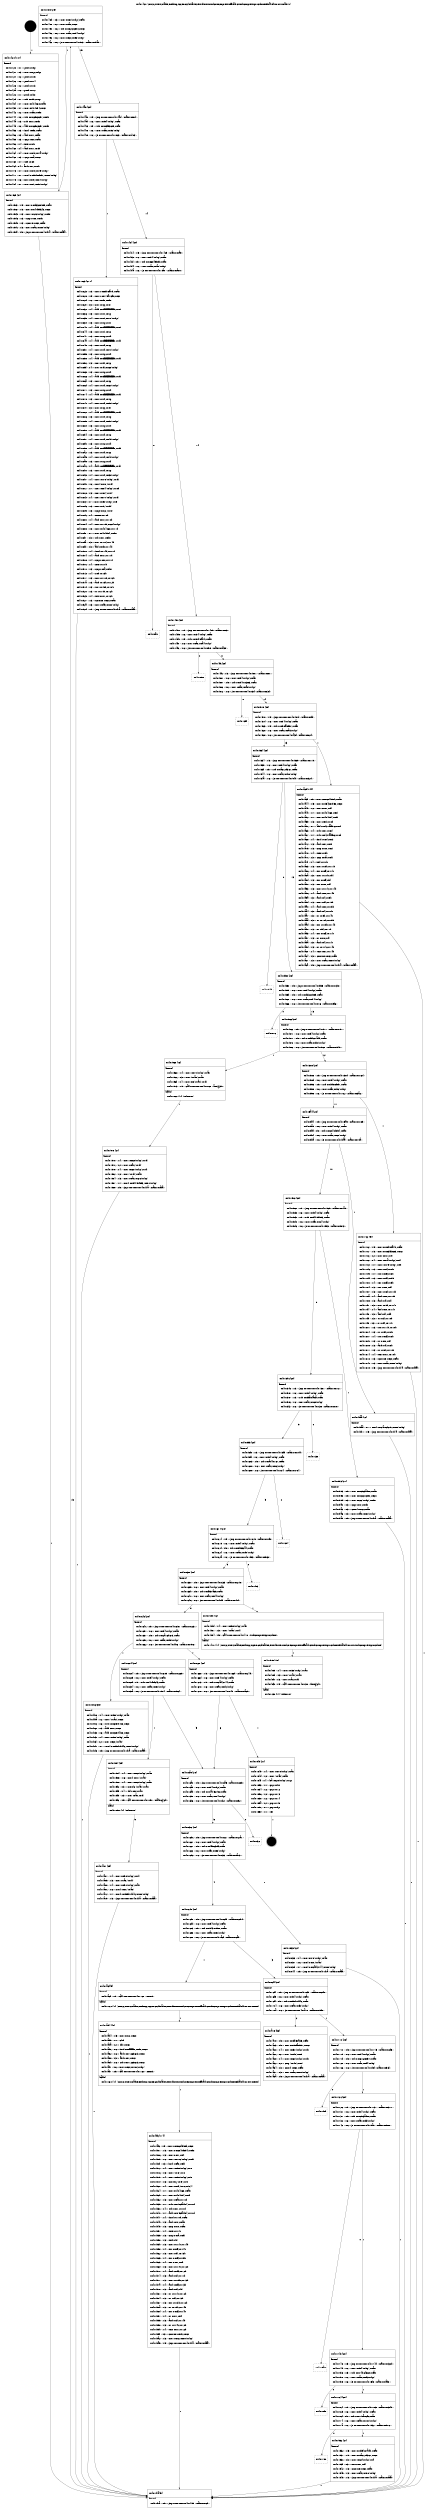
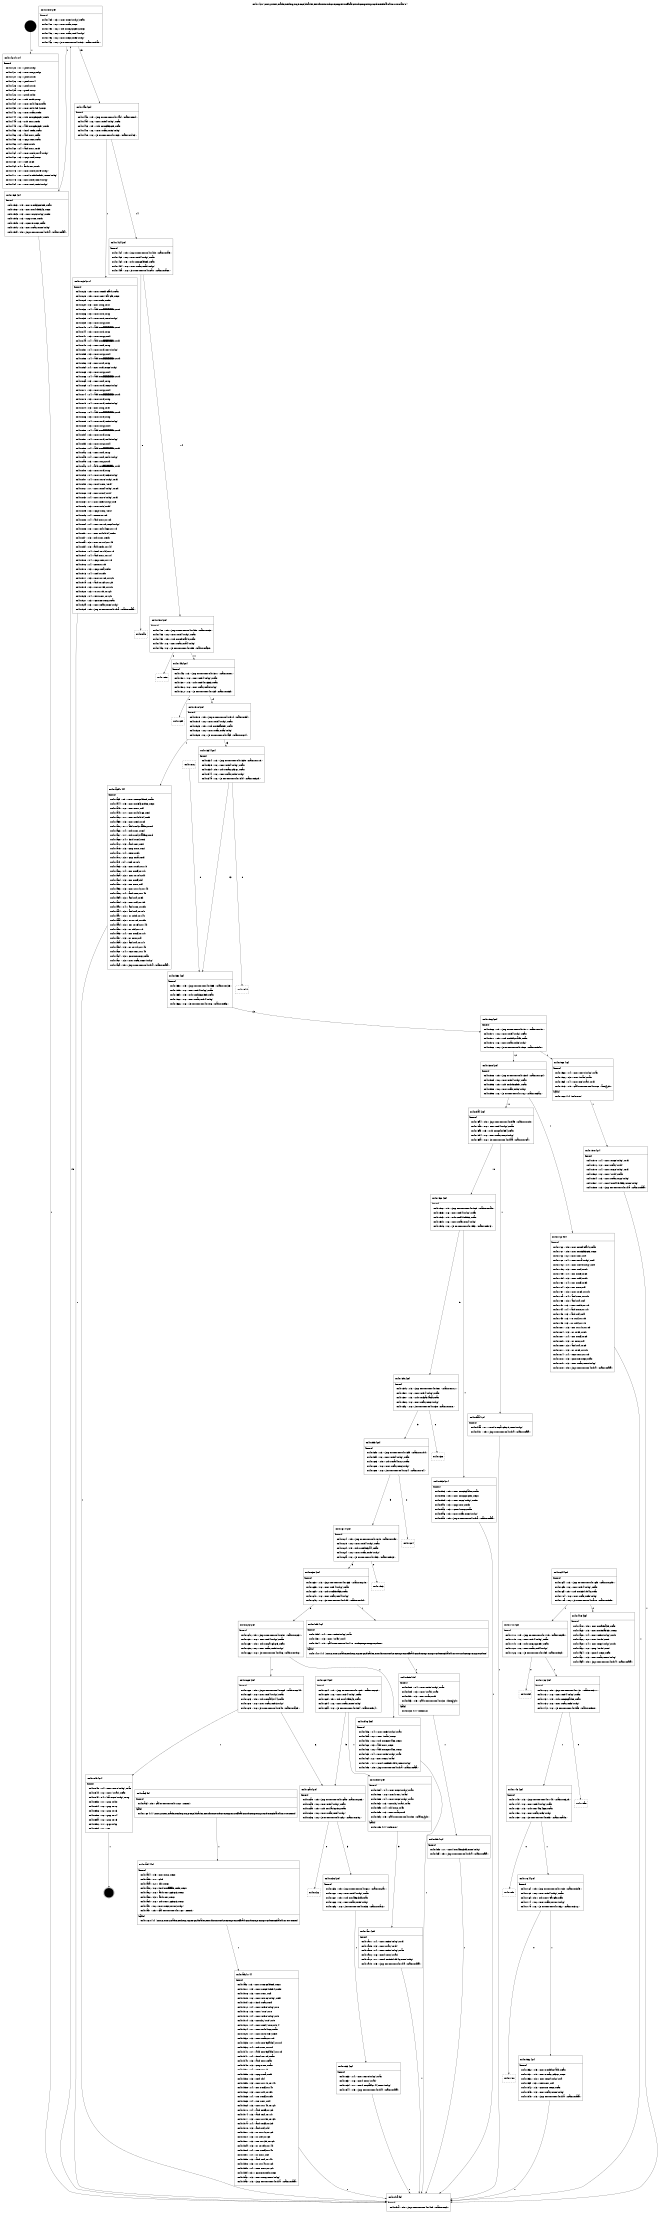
edge "0x401550 [28]" -> "0x401e16": reversed
node "0x401bf8 [12]": added
node "0x4016d8 [28]": removed
